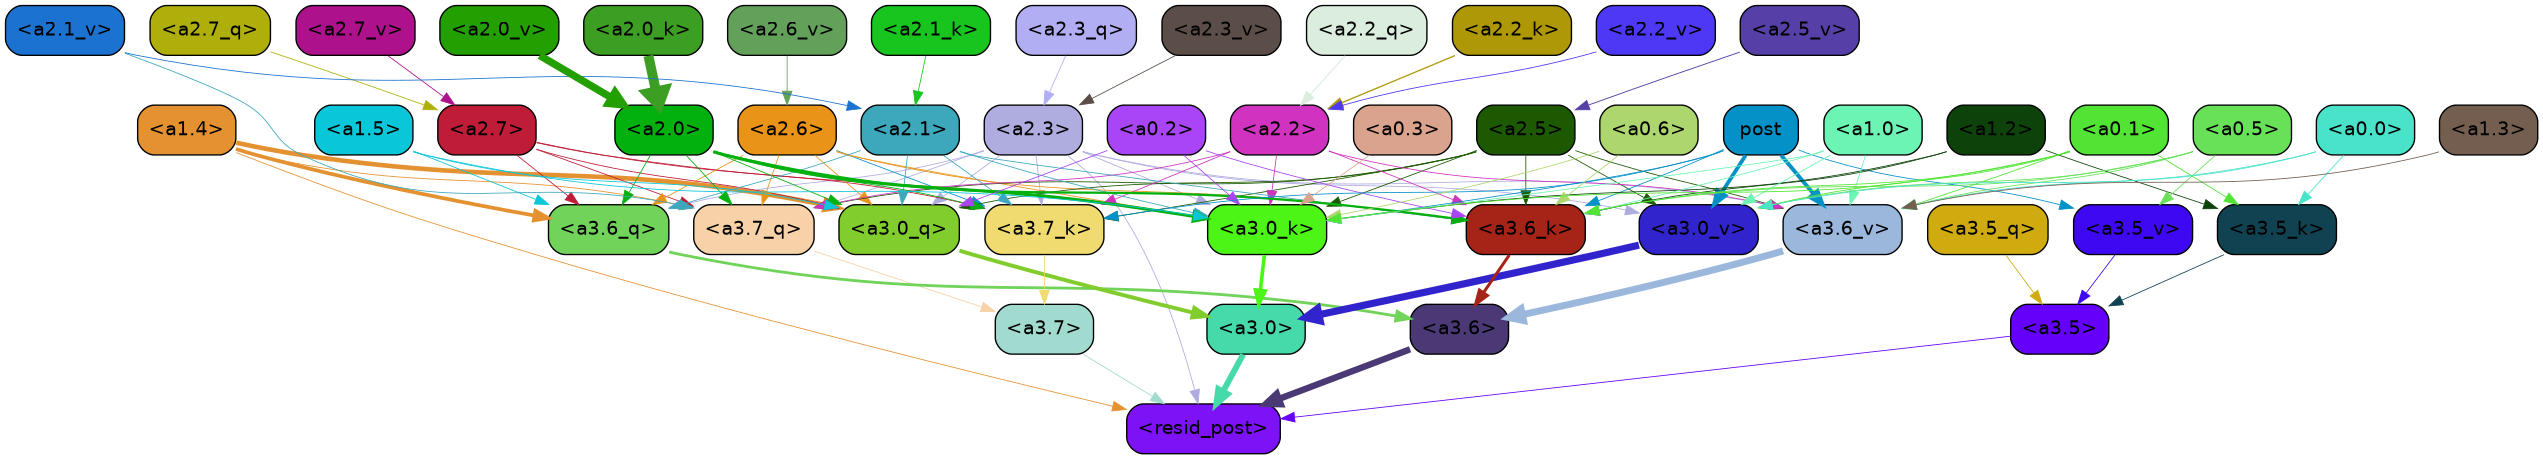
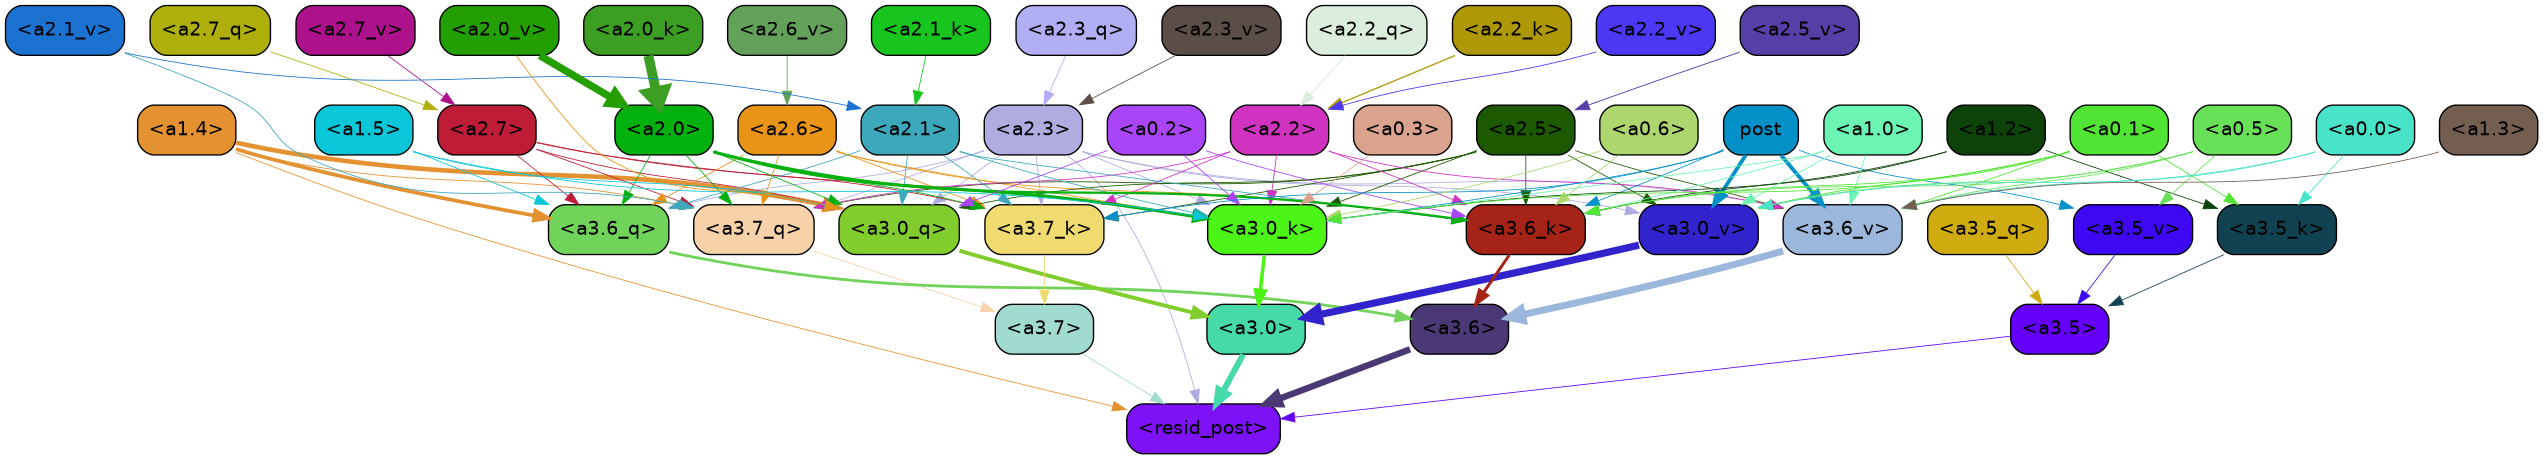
edge "<a2.6>" -> "<a3.0_q>": now "<a2.0_v>" -> "<a3.0_q>"
edge "<a2.6>" -> "<a3.7_k>": color #0491c8 -> #e99317
